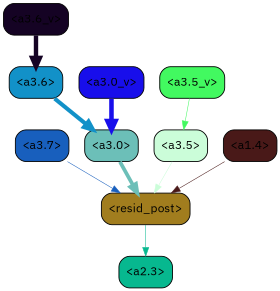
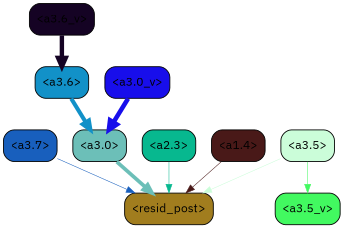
edge "<a3.5_v>" -> "<a3.5>": reversed
edge "<resid_post>" -> "<a2.3>": reversed
